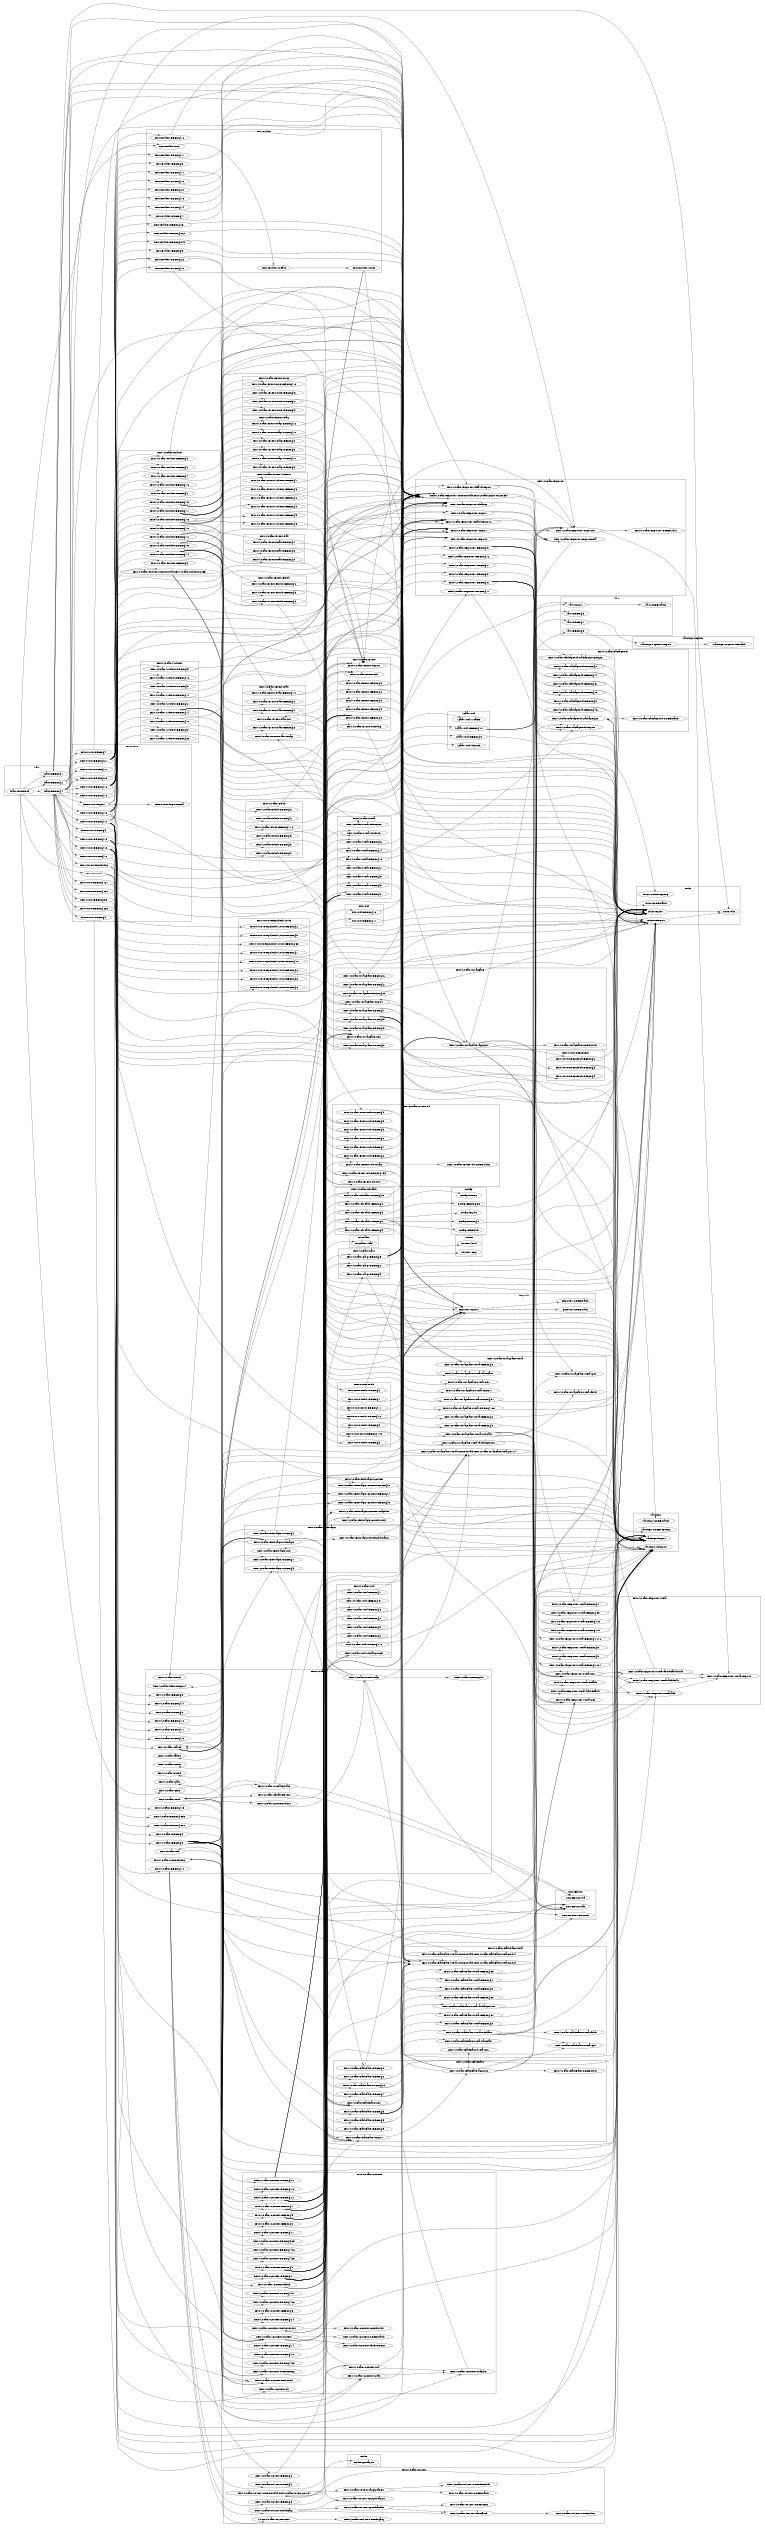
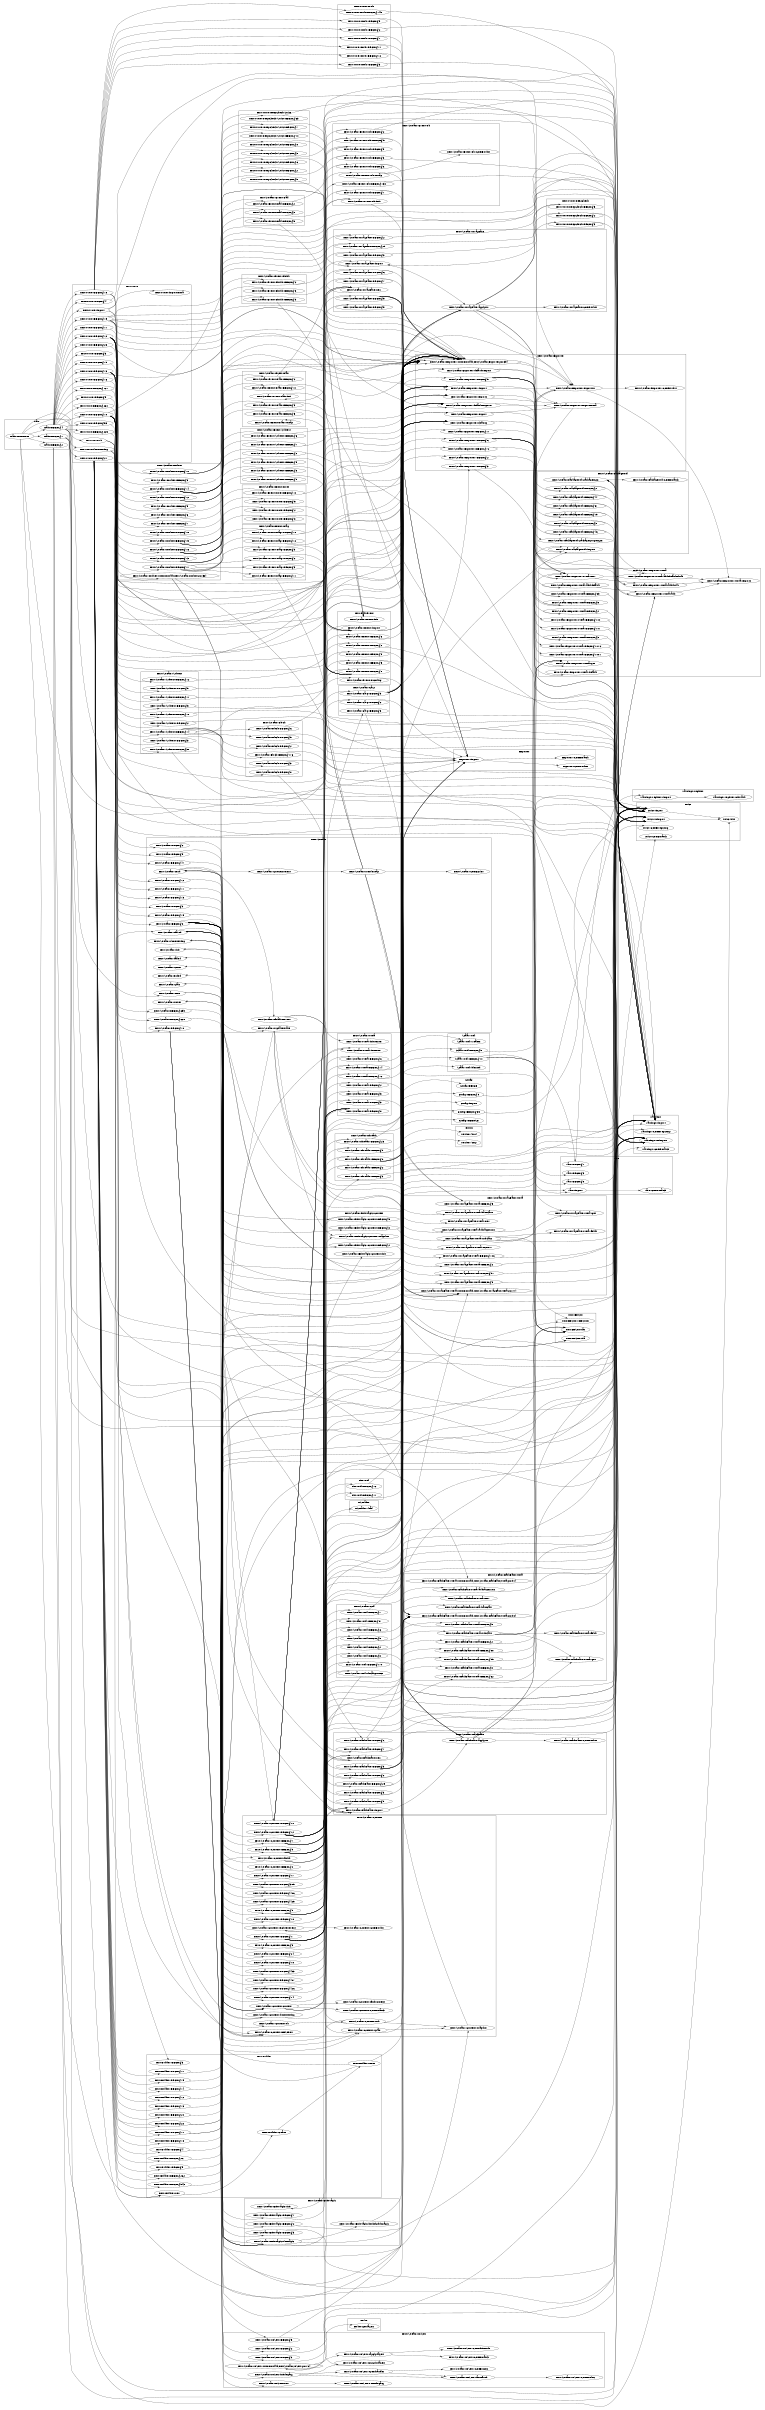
node "Test::Stream::Toolset::BEGIN@2": removed
cluster "Test::Stream::Event": label "Test::Stream::Event" -> "Test::Bail::Event"
node "Test::Stream::Event::Ok::BEGIN@5": label "Test::Stream::Event::Ok::BEGIN@5" -> "Test::Stream::Event::Ok::FETCH@5"
edge "Test::Stream::ArrayBase::new" -> "UNIVERSAL::can": now "Test::Stream::ArrayBase::BEGIN@5" -> "UNIVERSAL::can"
node "Test::Stream::before_import": removed
node "Strict::Stream::IOSets::new": label "Strict::Stream::IOSets::new" -> "Test::Stream::IOSets::new"
